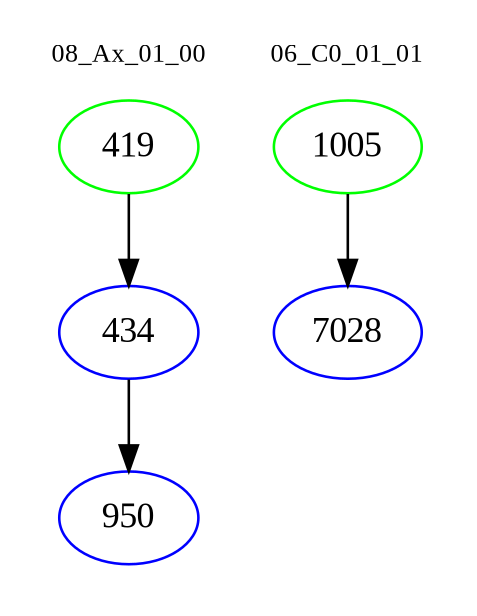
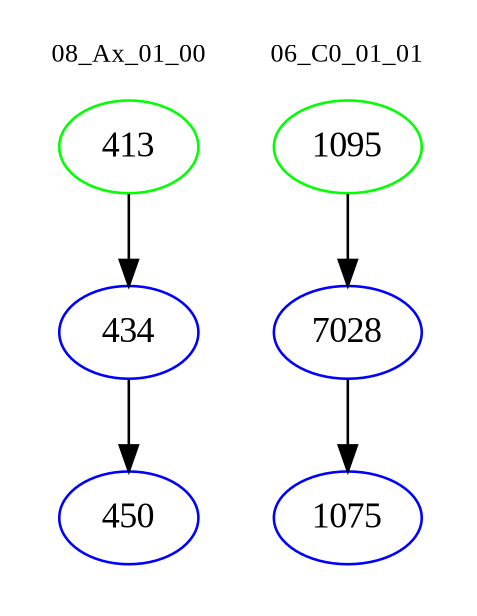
node "419": label "419" -> "413"
node "1005": label "1005" -> "1095"
node "950": label "950" -> "450"
node "1075": added
